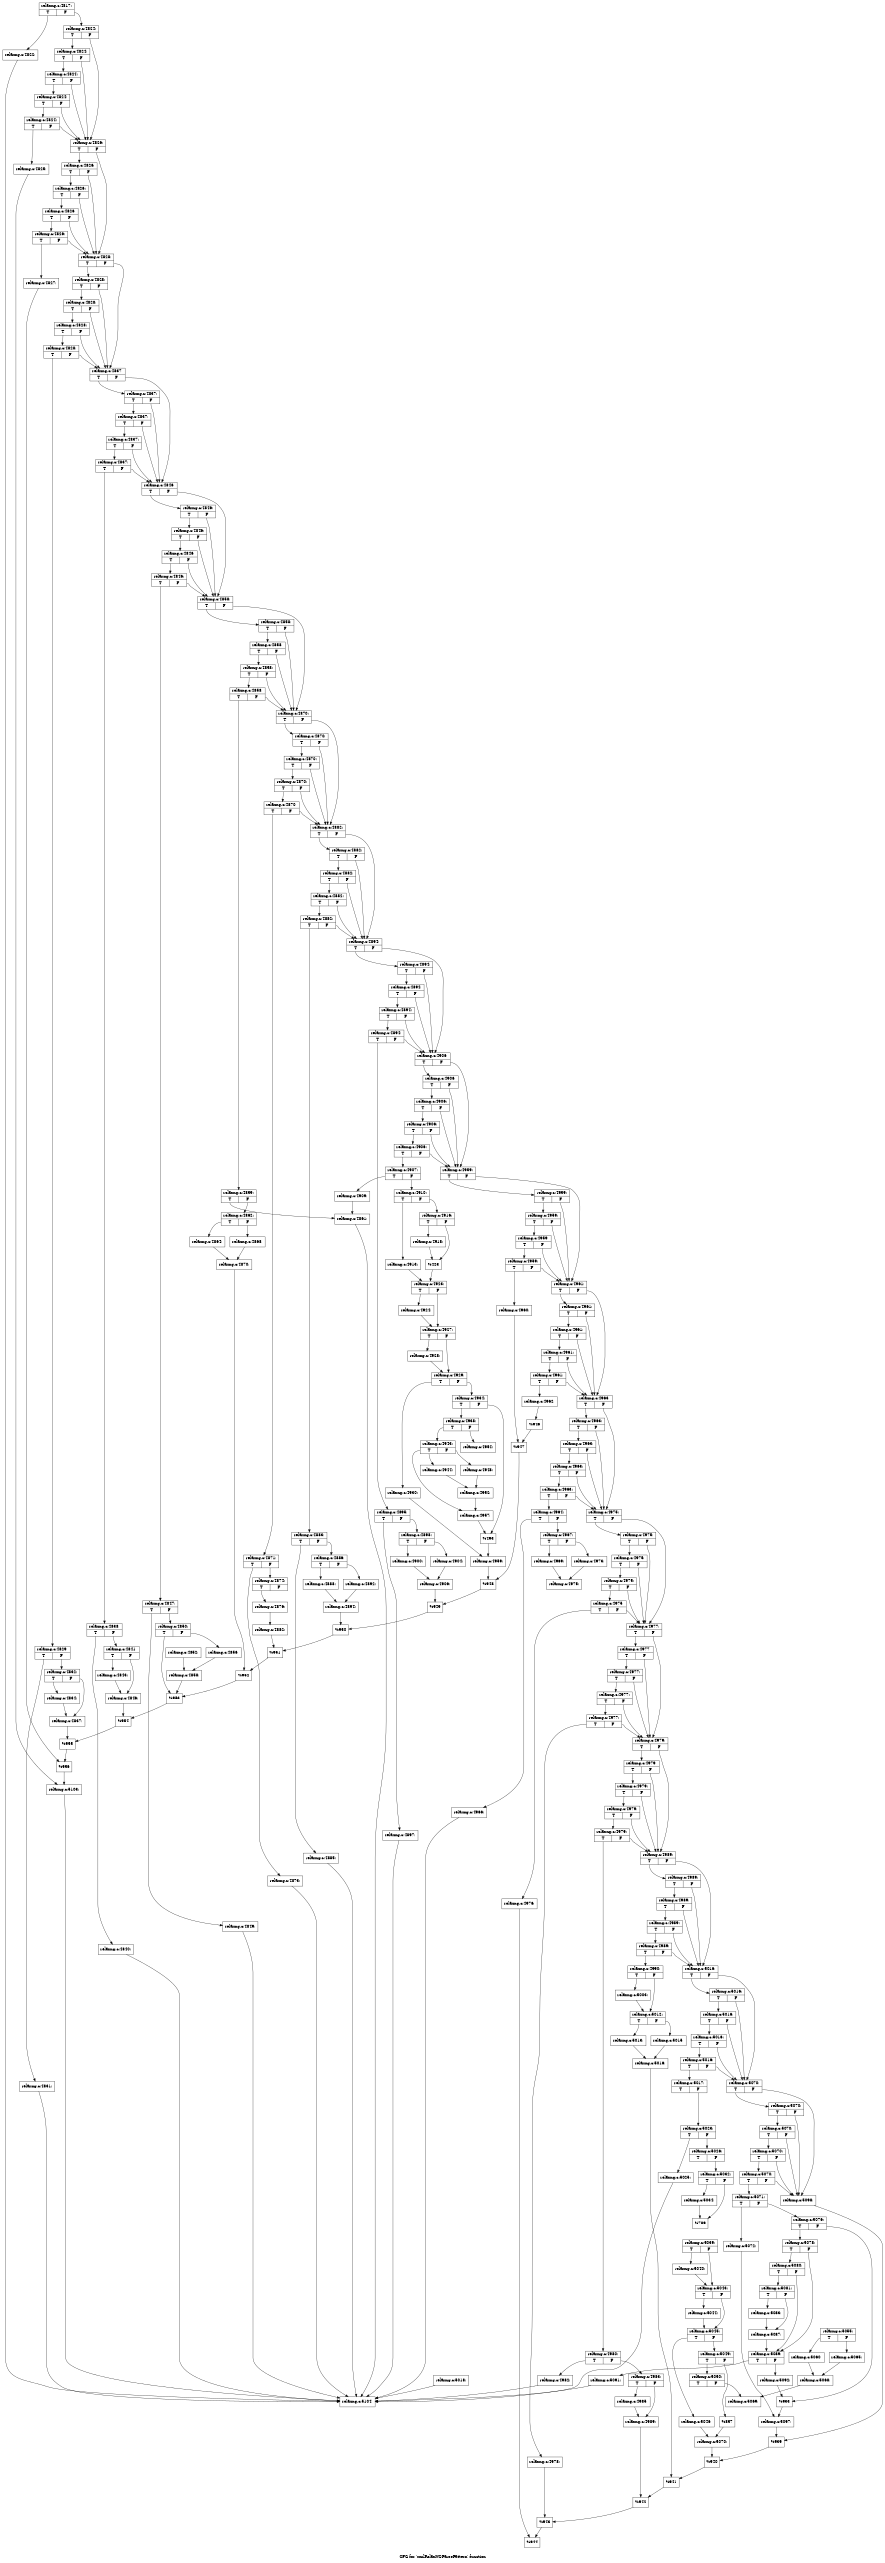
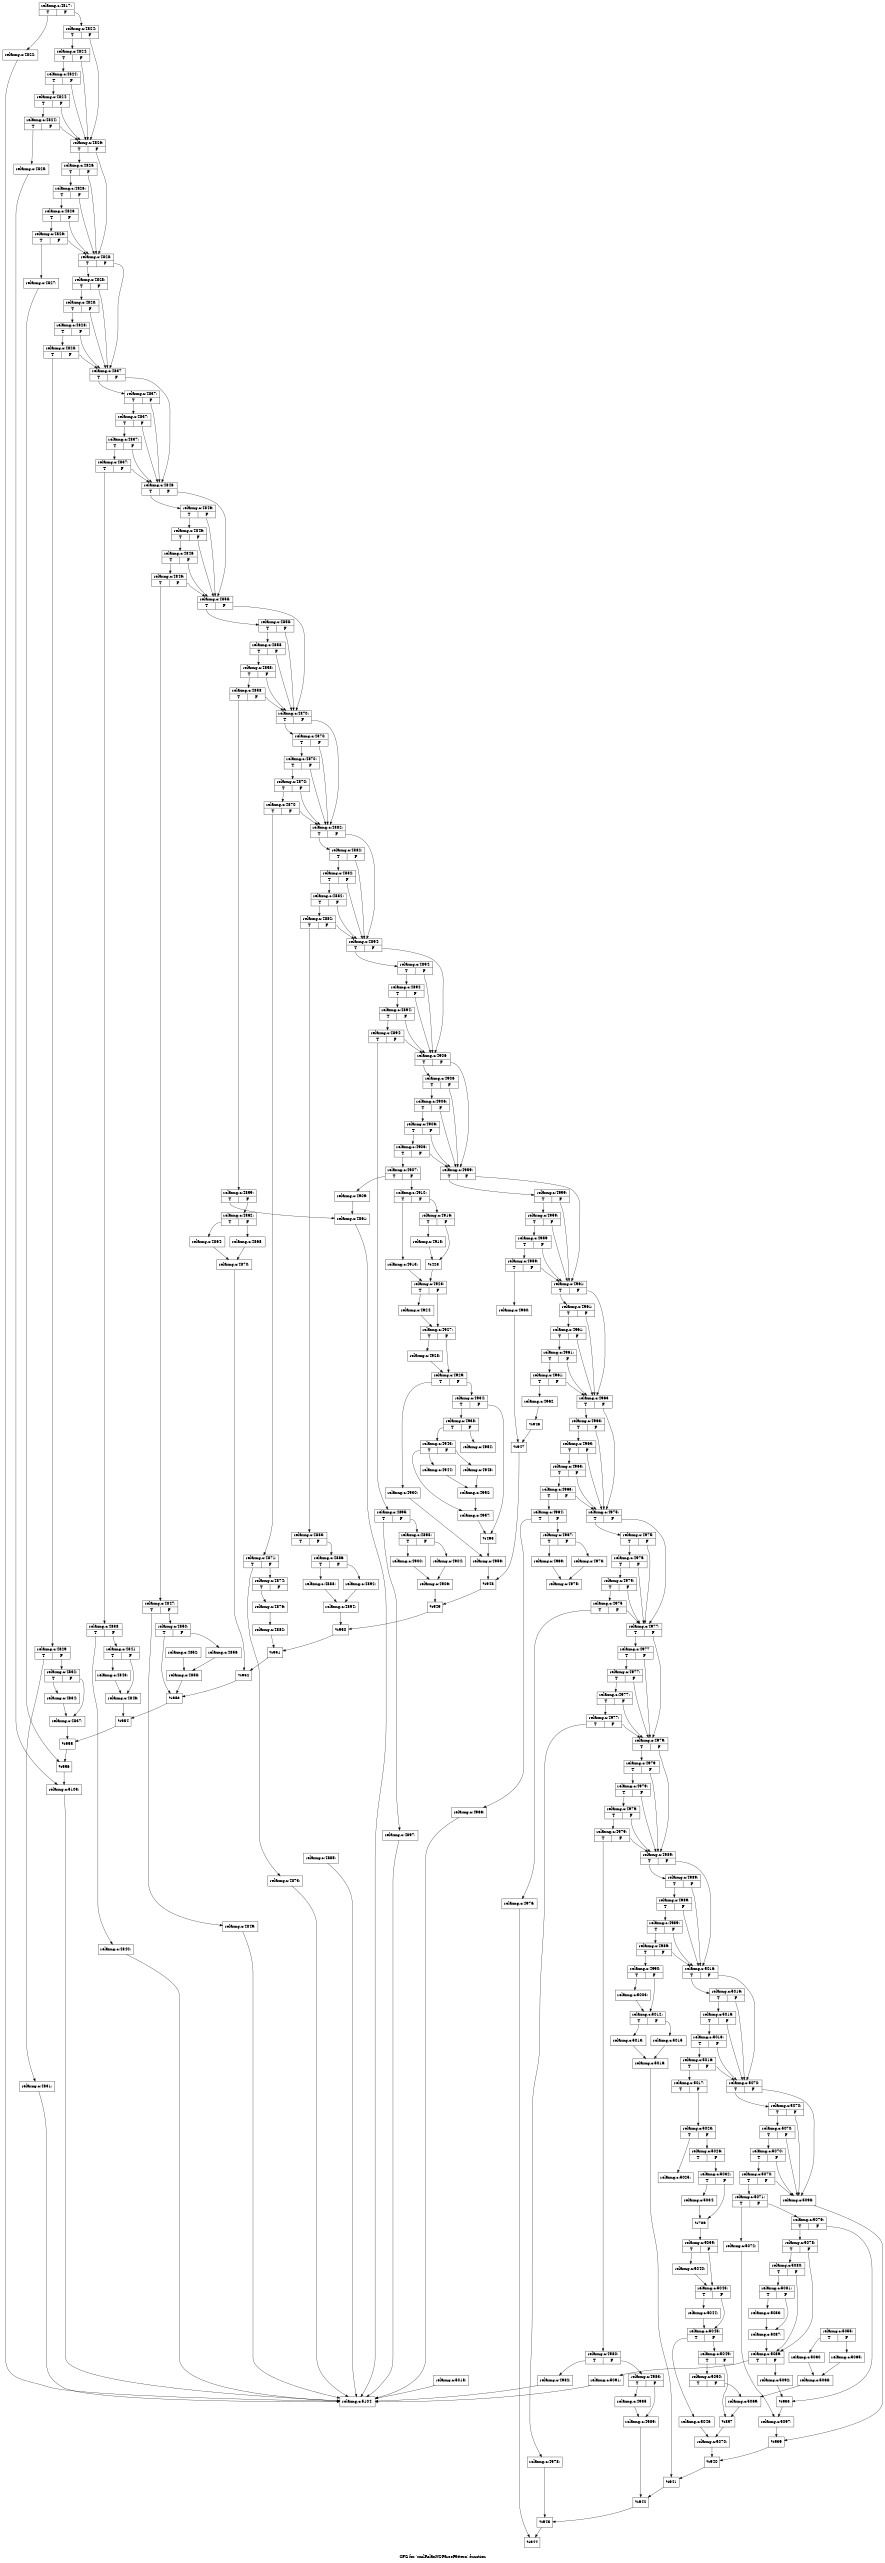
edge "relaxng.c:4883:" -> "relaxng.c:4885:": removed
edge "%789" -> "relaxng.c:5039:": added
edge "relaxng.c:5025:" -> "relaxng.c:5104:": removed
edge "relaxng.c:5069:" -> "%857": added
